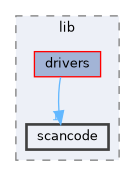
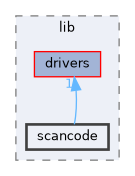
edge "drivers" -> "scancode": reversed
